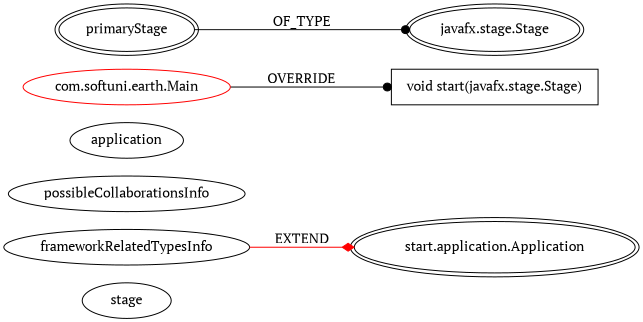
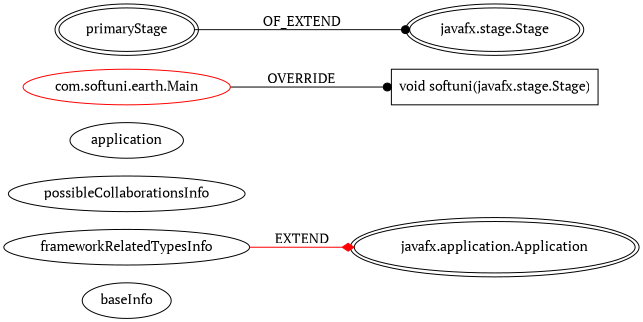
edge "primaryStage" -> "javafx.stage.Stage": label "OF_TYPE" -> "OF_EXTEND"
node "void start(javafx.stage.Stage)": label "void start(javafx.stage.Stage)" -> "void softuni(javafx.stage.Stage)"
node "start.application.Application": label "start.application.Application" -> "javafx.application.Application"
node "stage": label "stage" -> "baseInfo"
